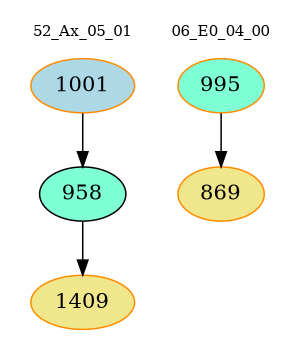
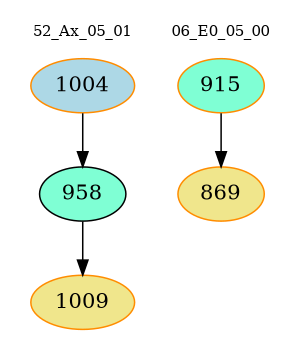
cluster "06_E0_04_00": label "06_E0_04_00" -> "06_E0_05_00"
node "1001": label "1001" -> "1004"
node "995": label "995" -> "915"
node "1409": label "1409" -> "1009"
